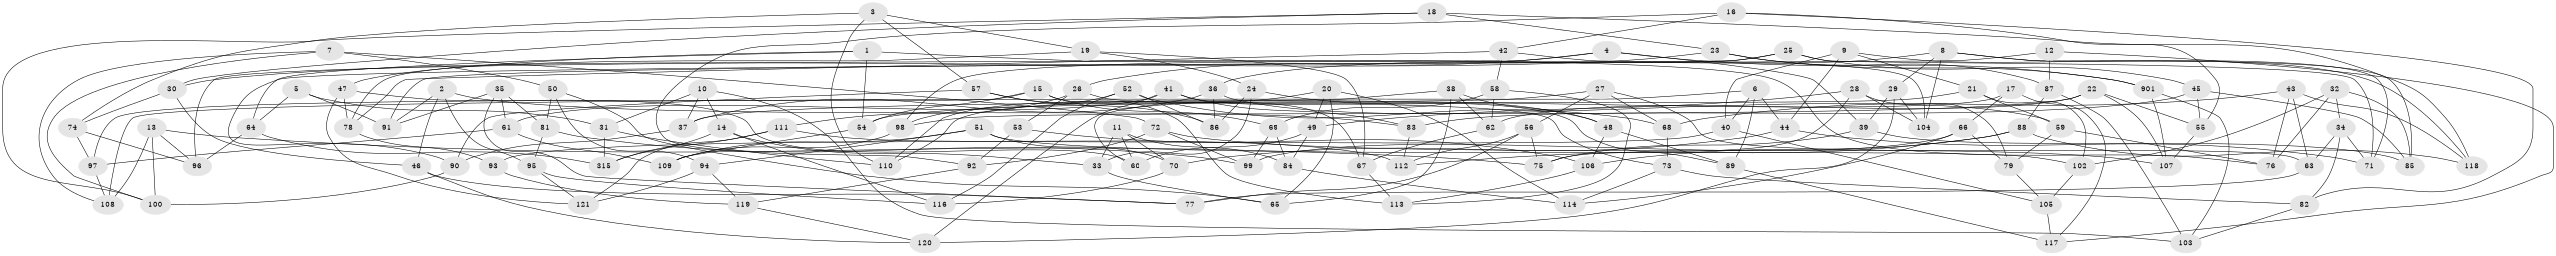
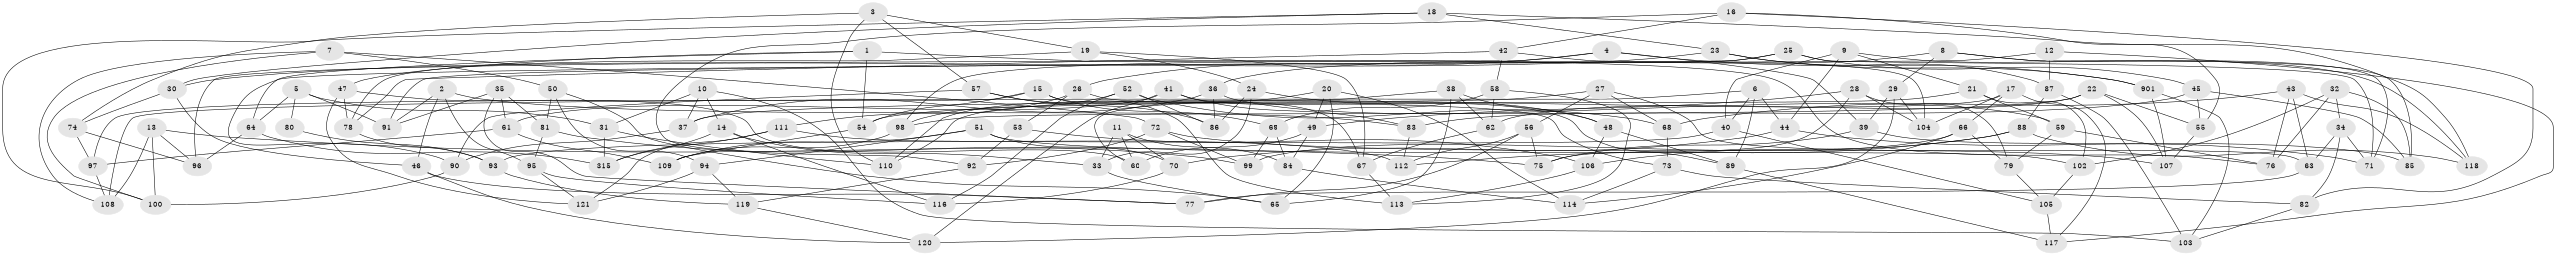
edge "8" -- "104": now "17" -- "104"
node "80": added
